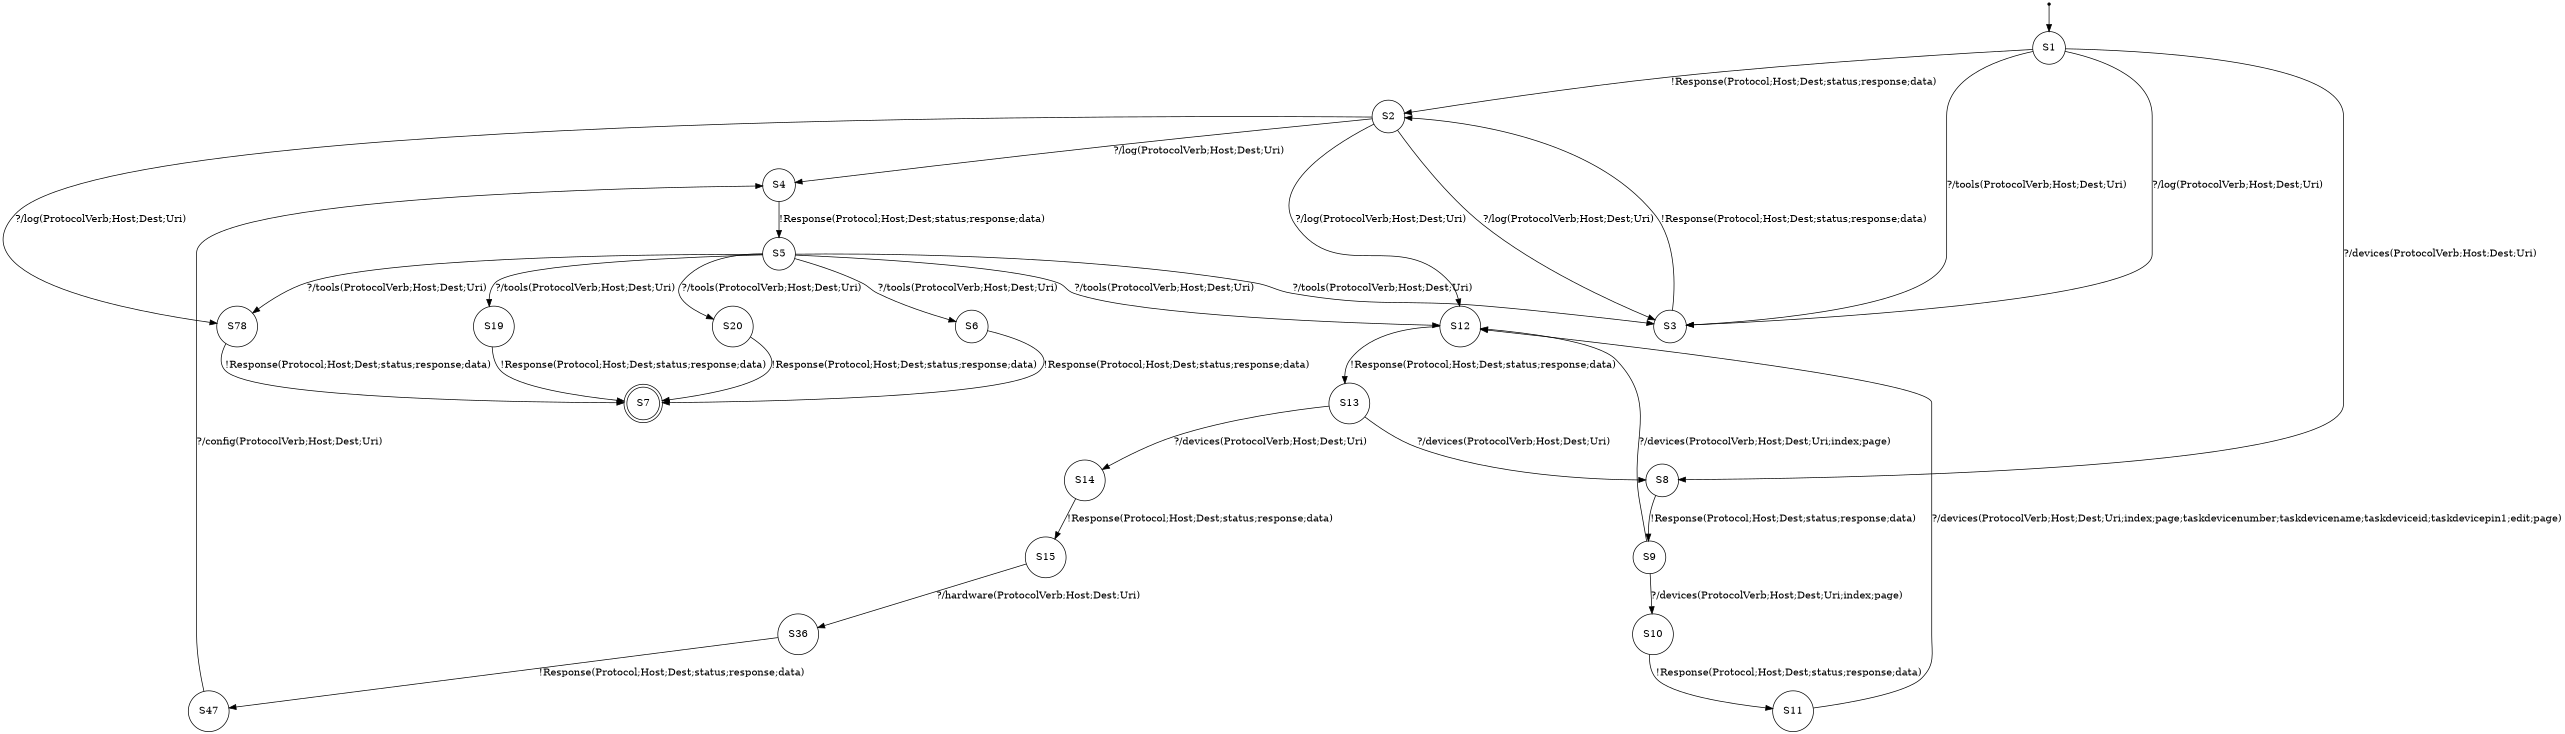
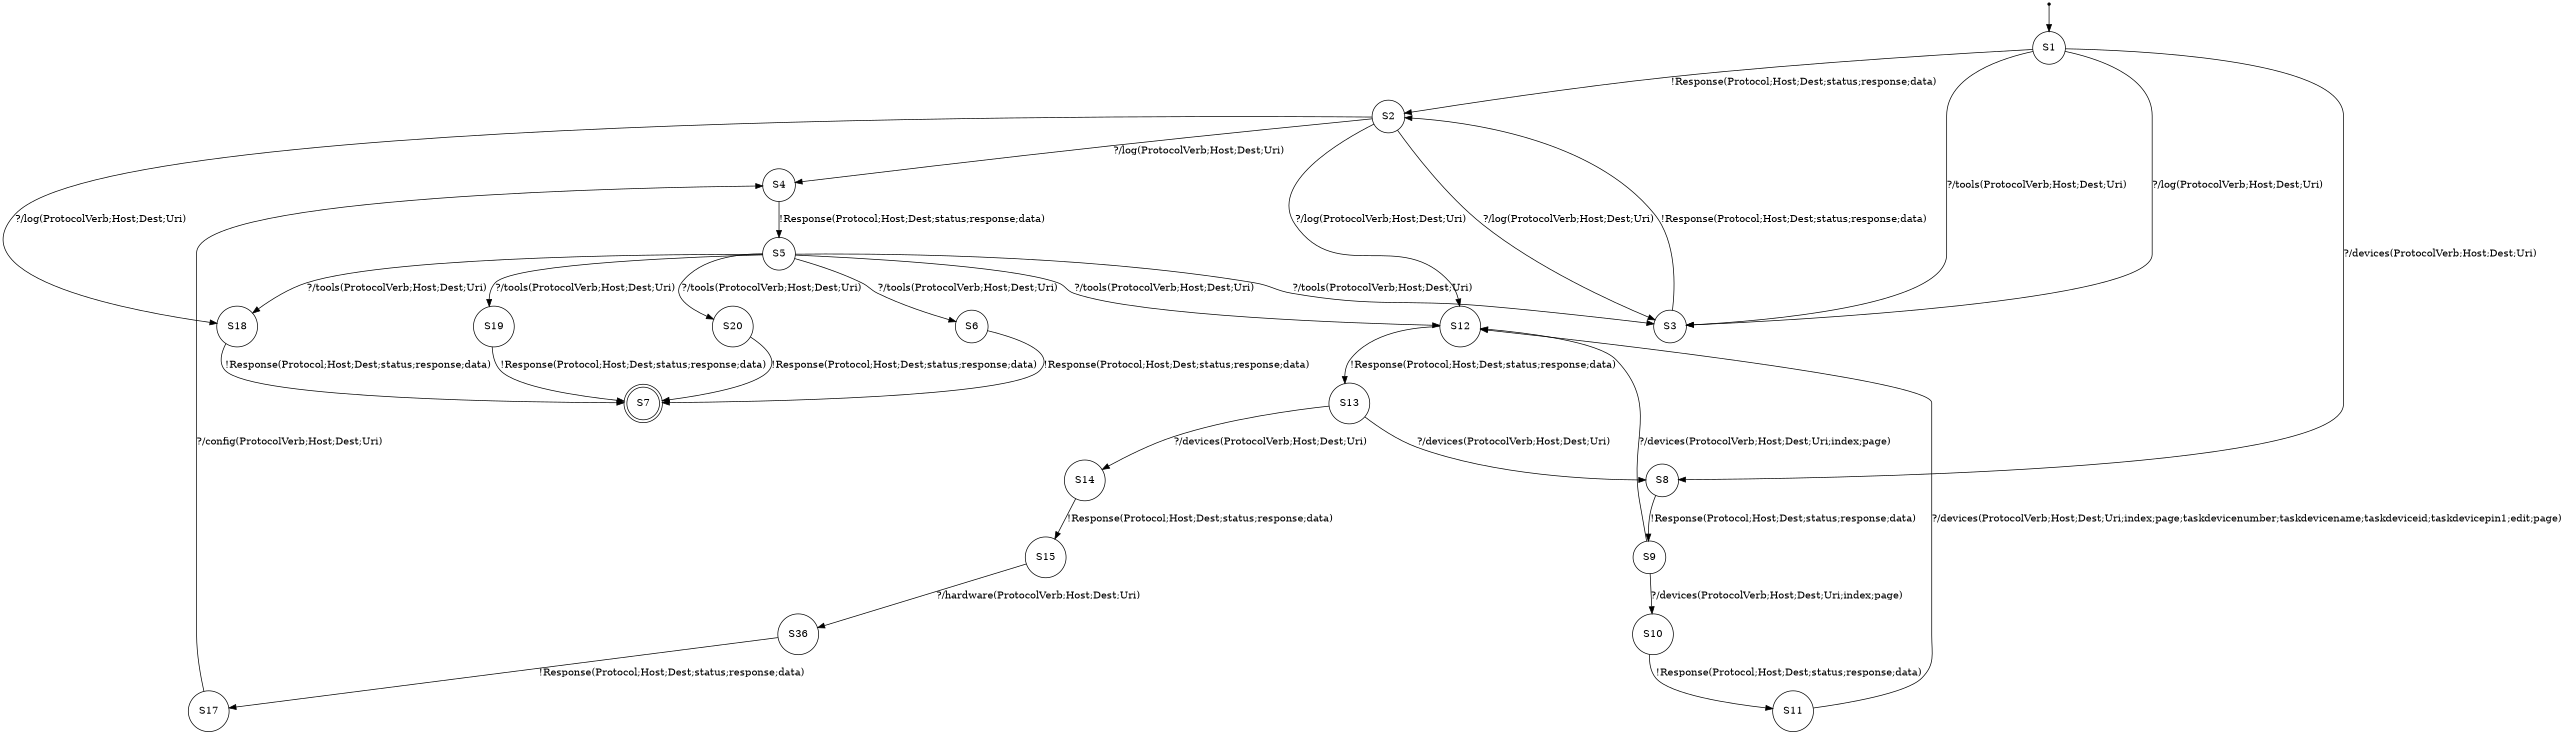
node "S78": label "S78" -> "S18"
node "S47": label "S47" -> "S17"
